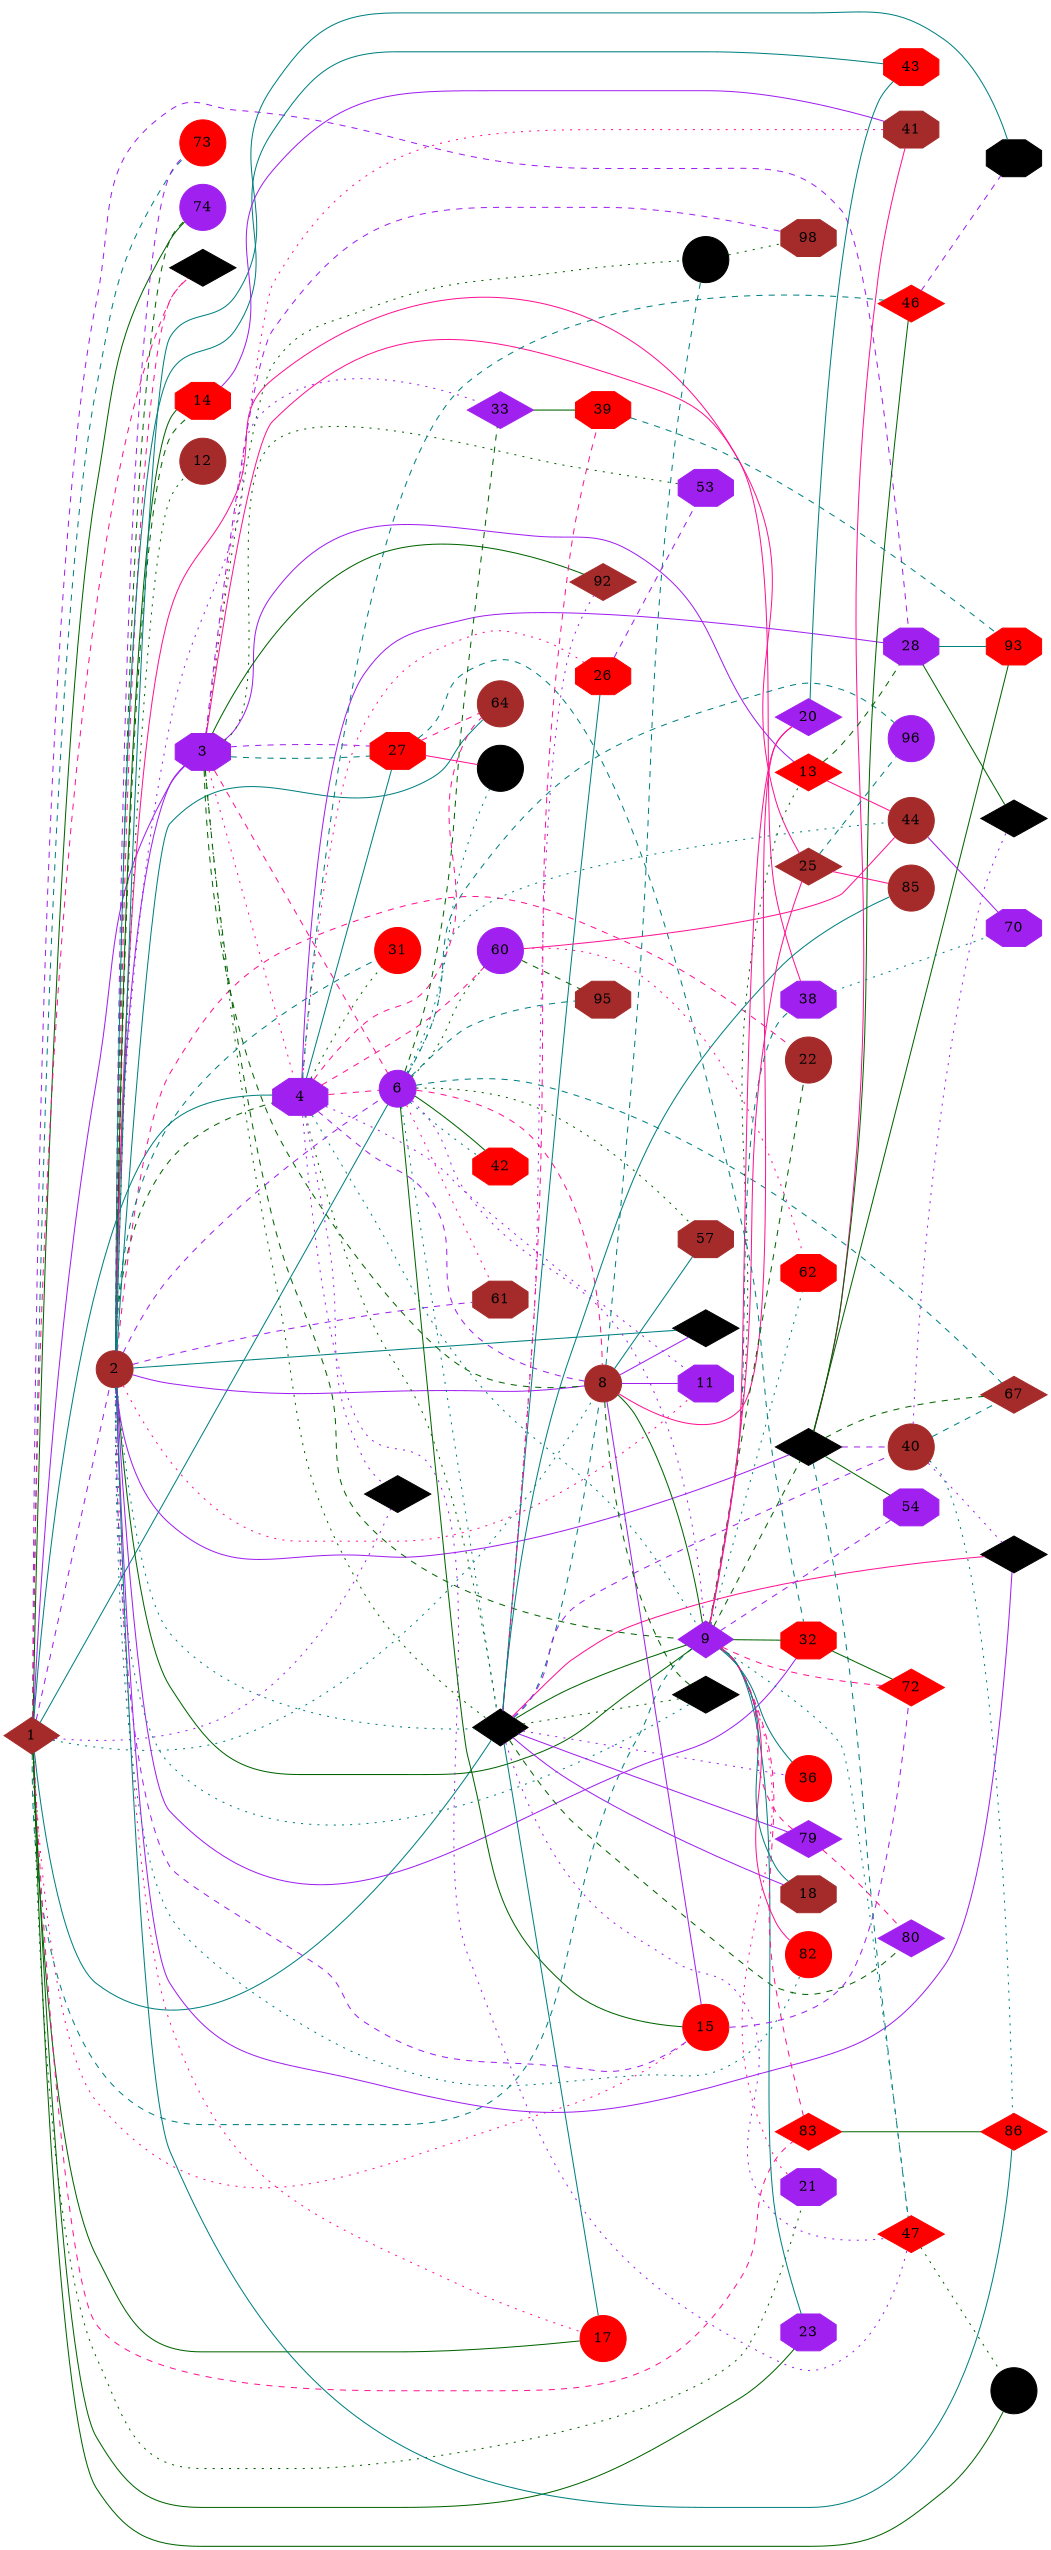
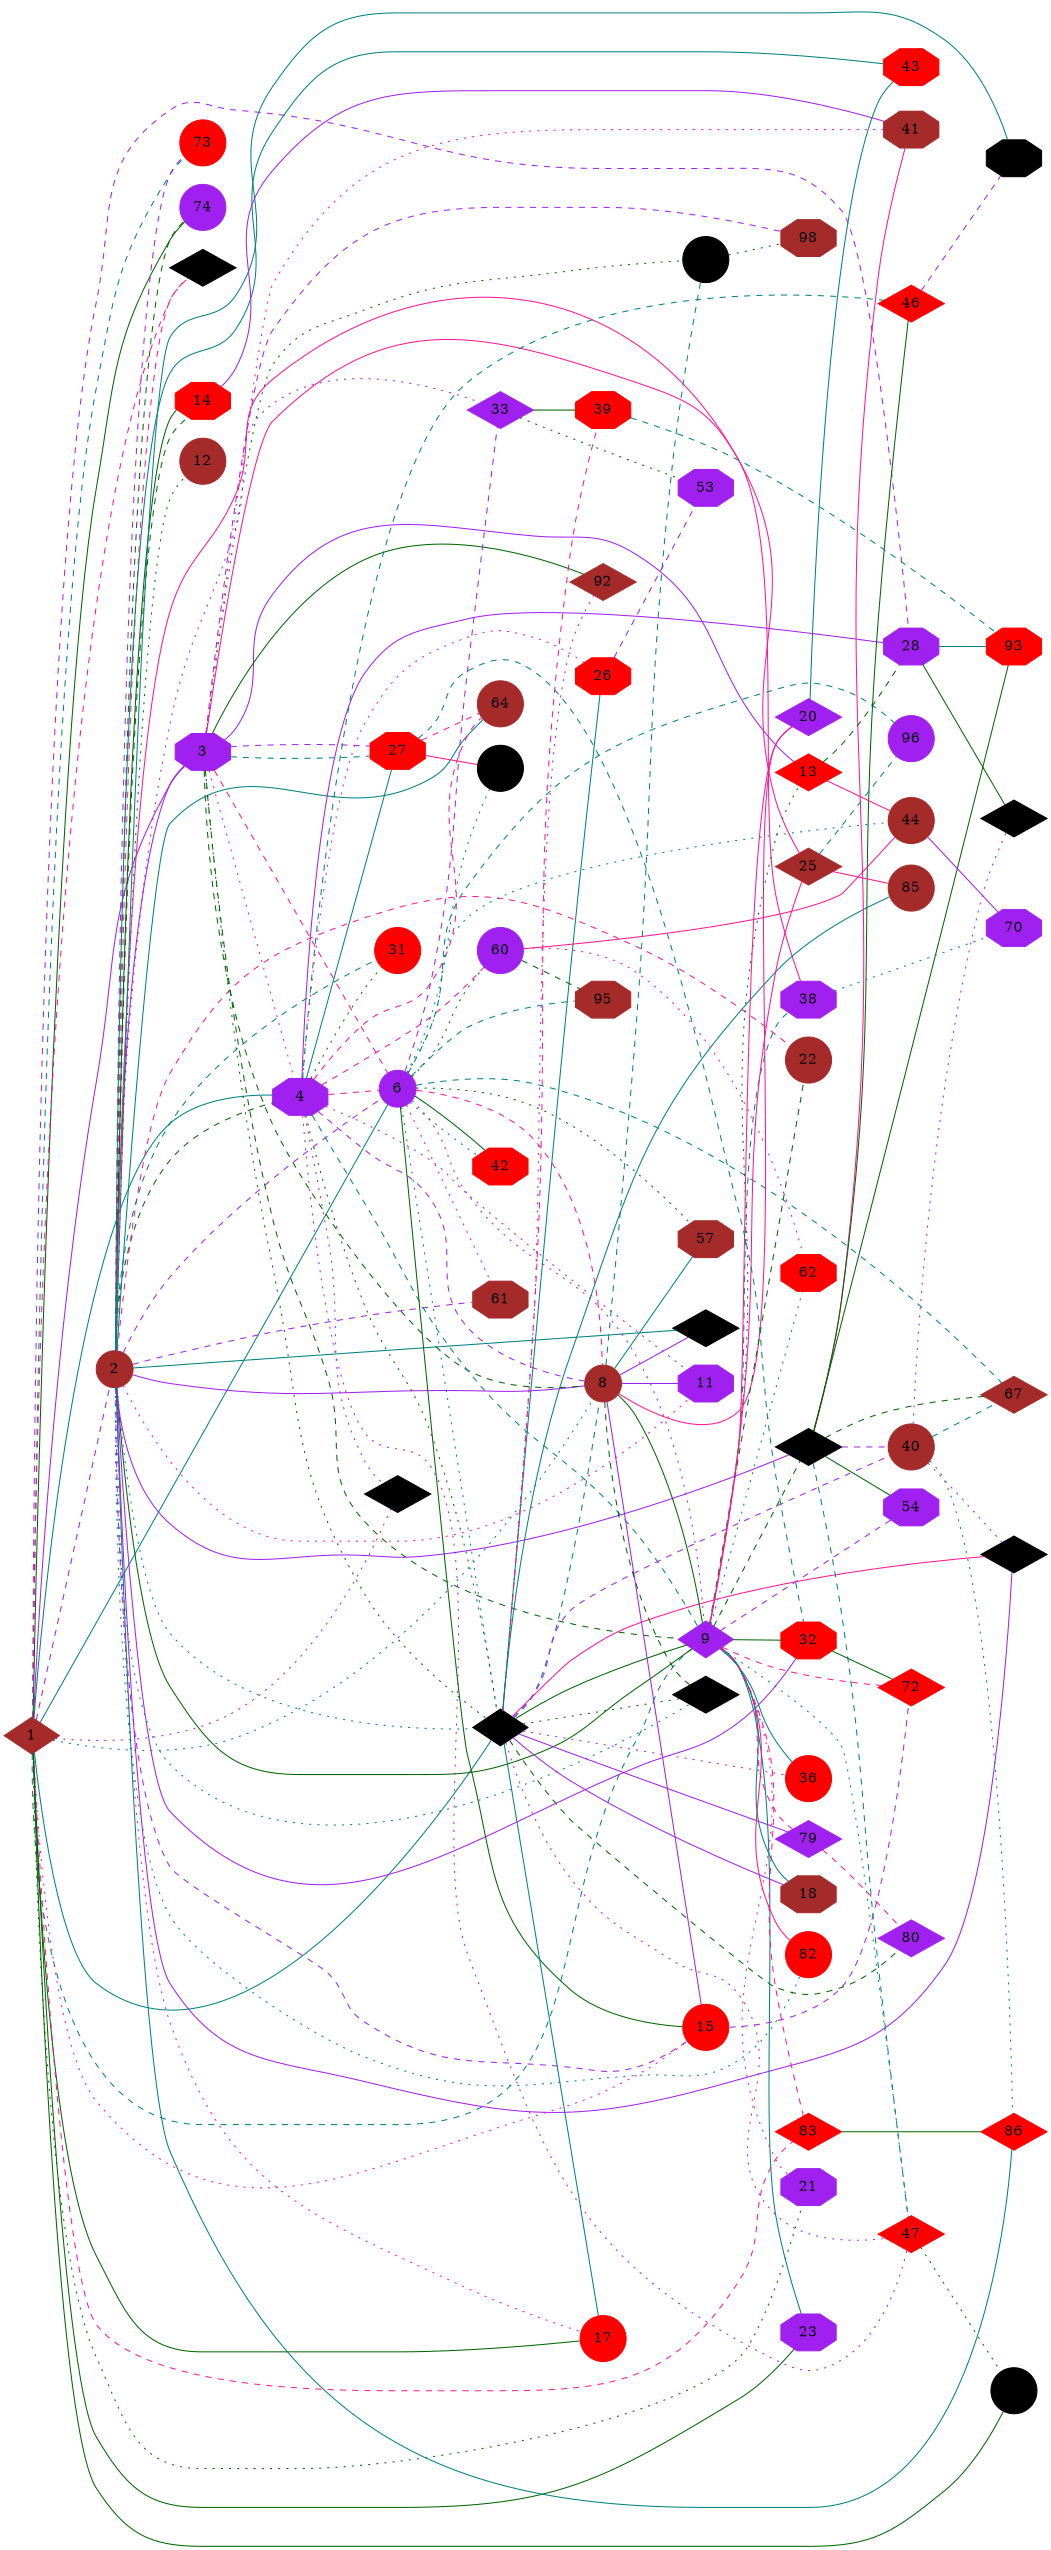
edge "53" -- "3": now "53" -- "33"
edge "33" -- "6": color darkgreen -> purple
edge "4" -- "9": style dotted -> dashed
